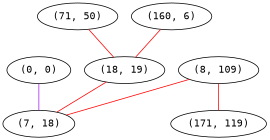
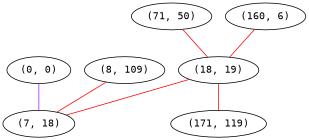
edge "(8, 109)" -- "(171, 119)": now "(18, 19)" -- "(171, 119)"
